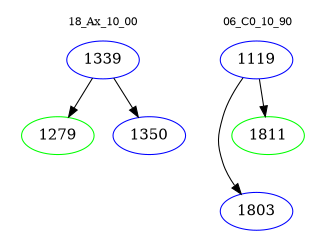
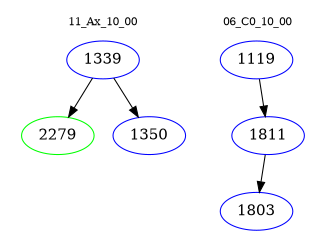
cluster "18_Ax_10_00": label "18_Ax_10_00" -> "11_Ax_10_00"
cluster "06_C0_10_90": label "06_C0_10_90" -> "06_C0_10_00"
edge "1119" -> "1803": now "1811" -> "1803"
node "1279": label "1279" -> "2279"
node "1811": color green -> blue
